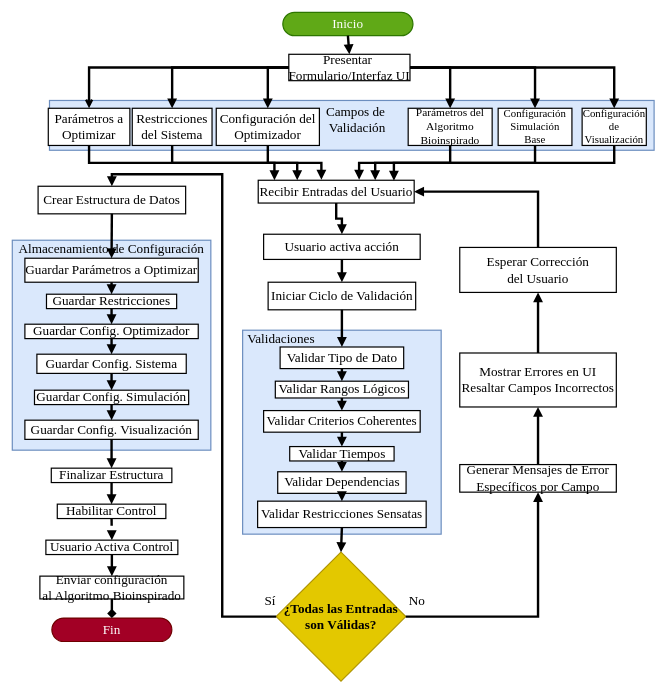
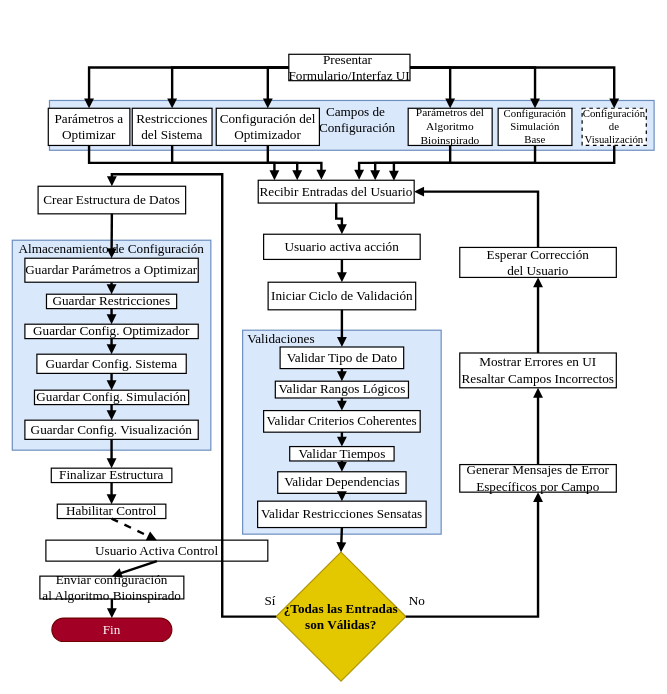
node "Inicio": removed
edge "Inicio" -> "Presentar Formulario/Interfaz UI": removed
edge "Presentar Formulario/Interfaz UI" -> "Parámetros a Optimizar": arrowhead open -> block
node "Campos de Validación": label "Campos de Validación" -> "Campos de Configuración"
node "Configuración de Visualización": style solid -> dashed
node "Esperar Corrección del Usuario": size 157x45 -> 157x30
node "Mostrar Errores en UI Resaltar Campos Incorrectos": size 157x54 -> 157x35
node "Usuario Activa Control": size 132x14 -> 222x21
edge "Enviar configuración al Algoritmo Bioinspirado" -> "Fin": arrowhead diamond -> block
